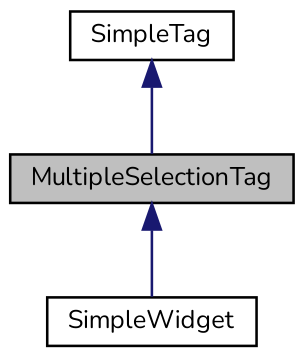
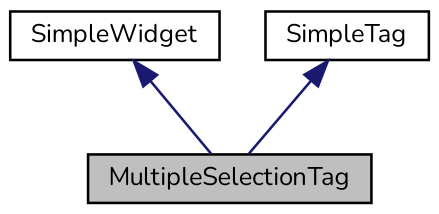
edge "SimpleWidget" -> "MultipleSelectionTag": reversed
